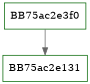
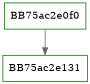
node "BB75ac2e3f0": label "BB75ac2e3f0" -> "BB75ac2e0f0"
